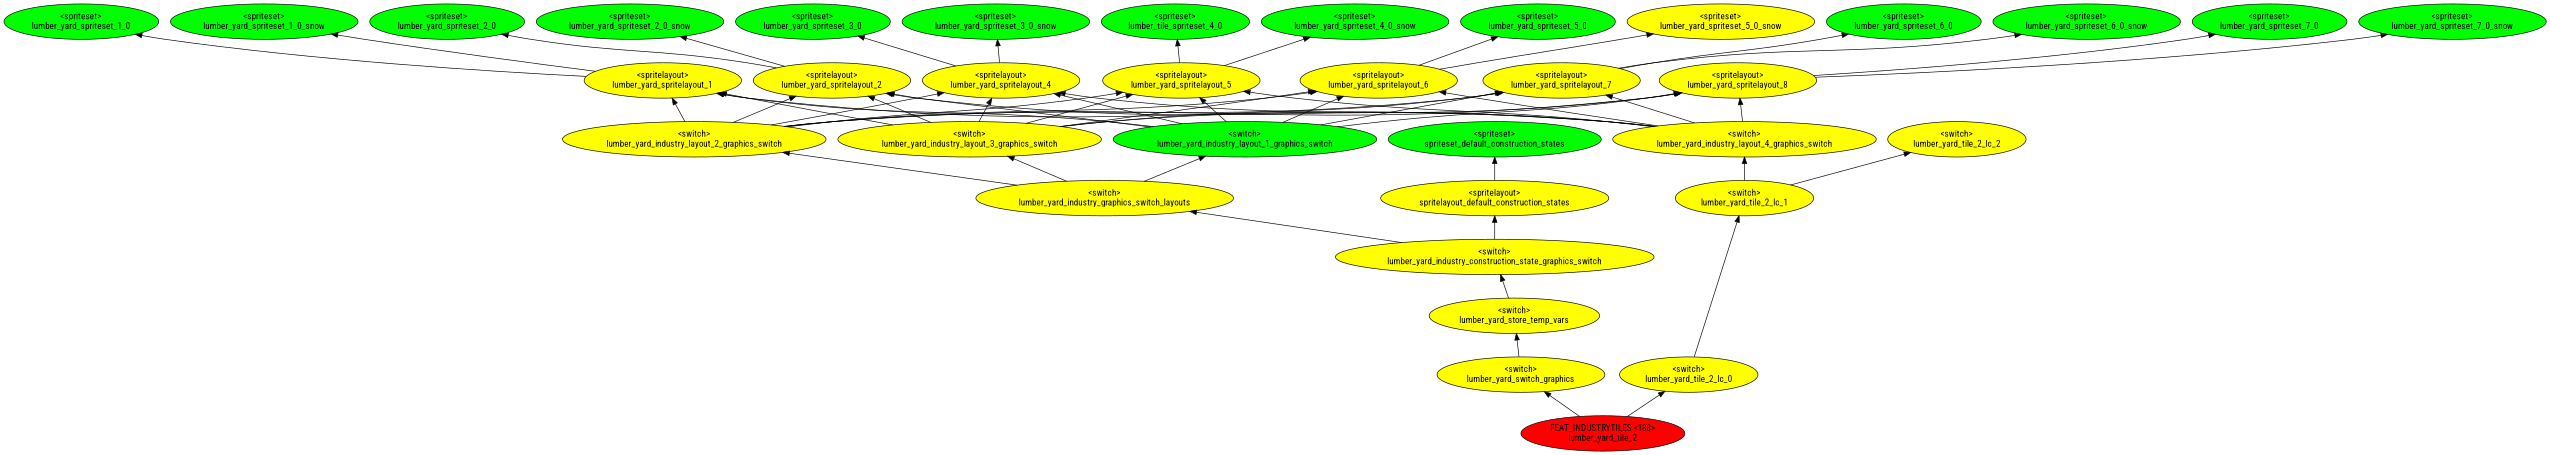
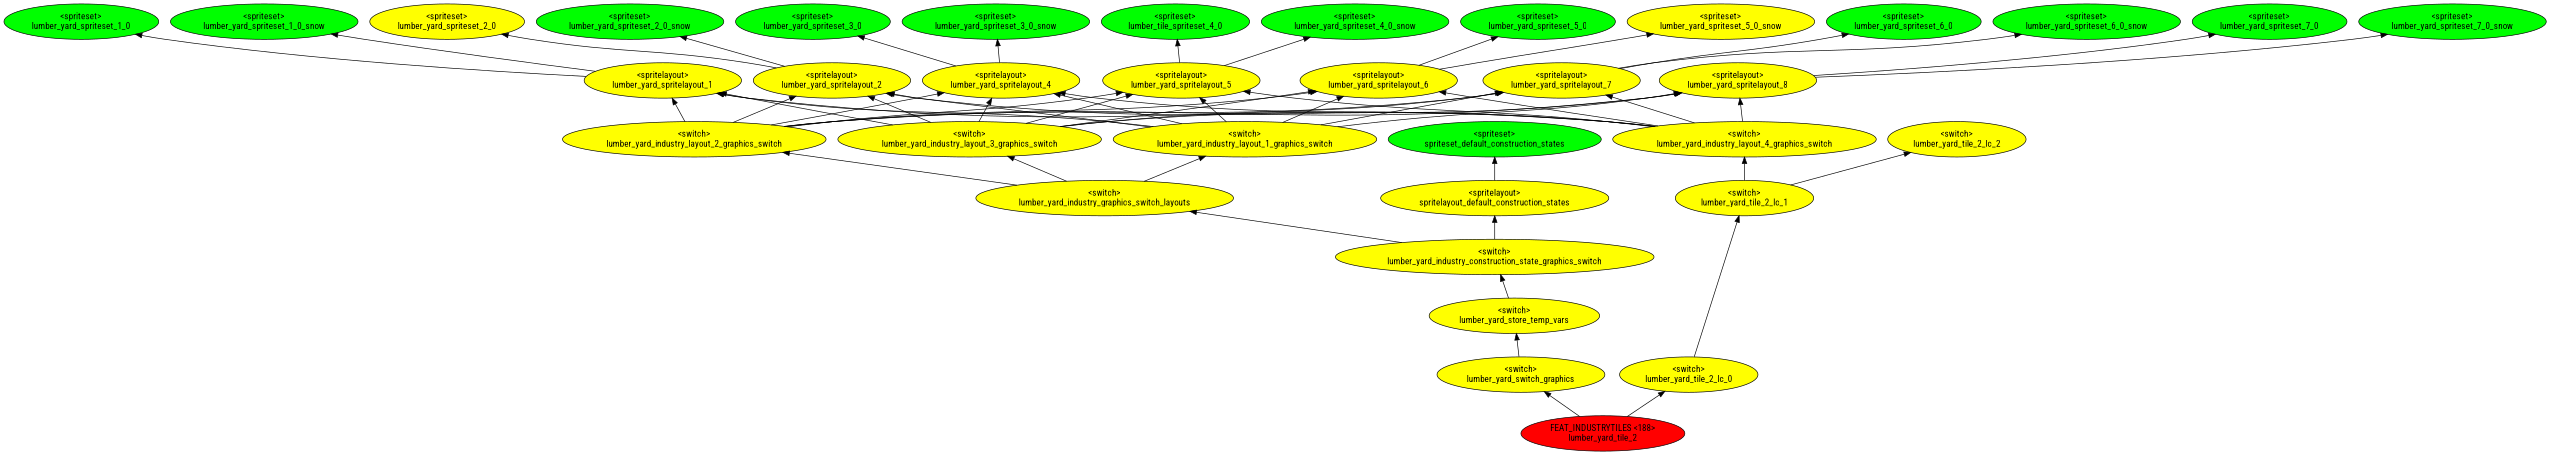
node "<spriteset> lumber_yard_spriteset_2_0": fillcolor green -> yellow
node "<switch> lumber_yard_industry_layout_1_graphics_switch": fillcolor green -> yellow
